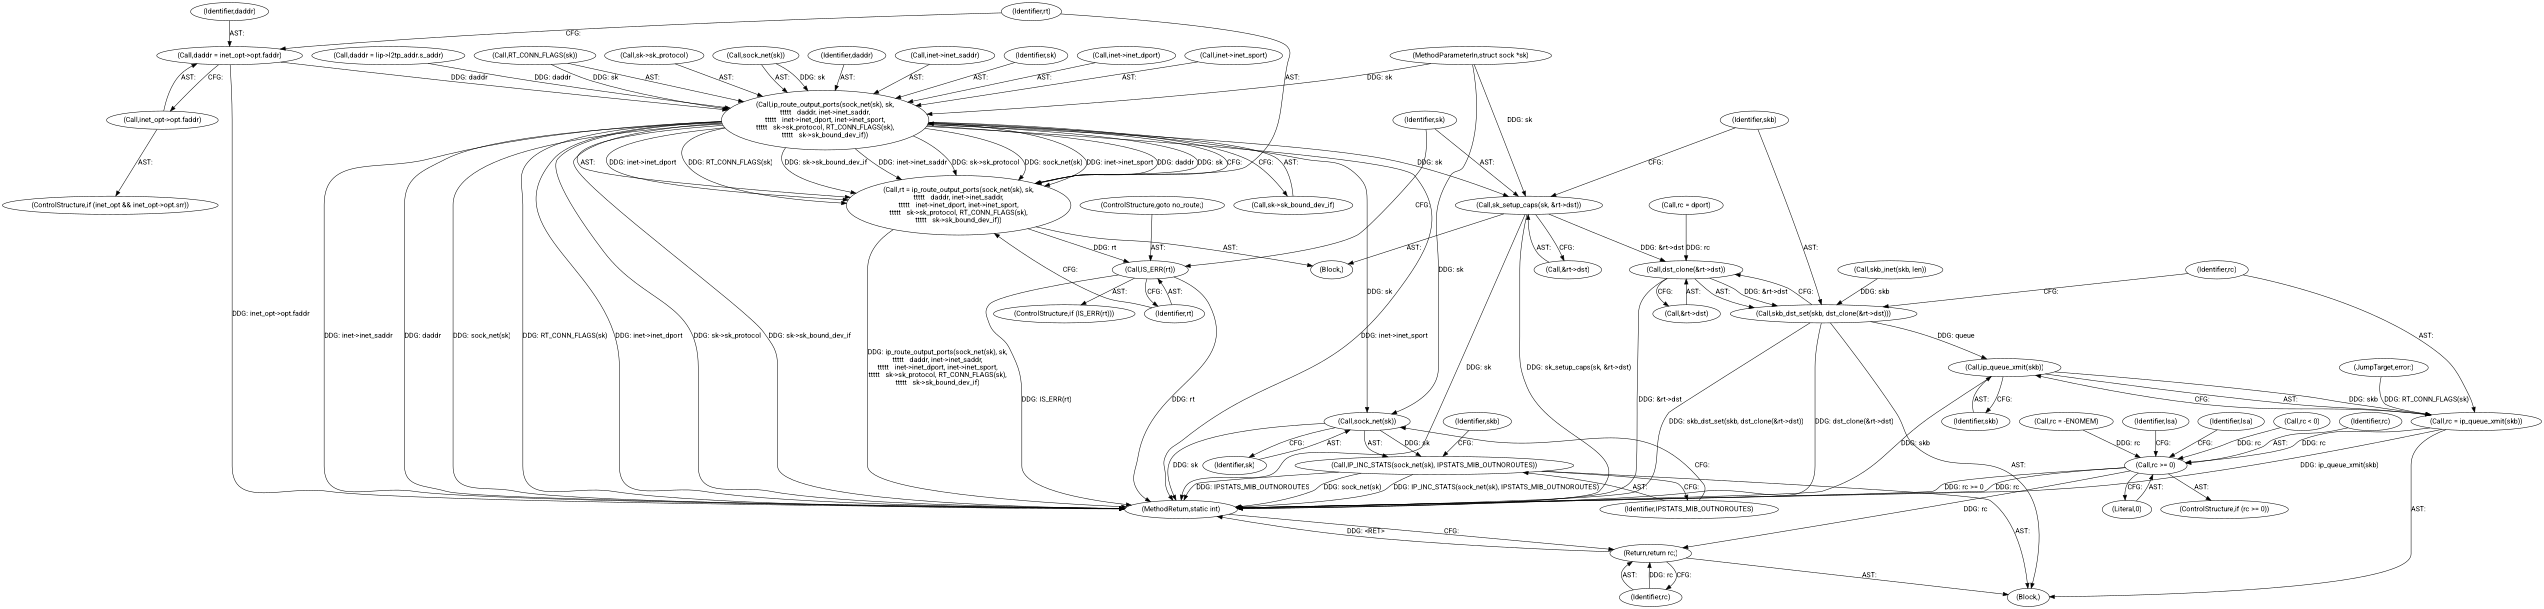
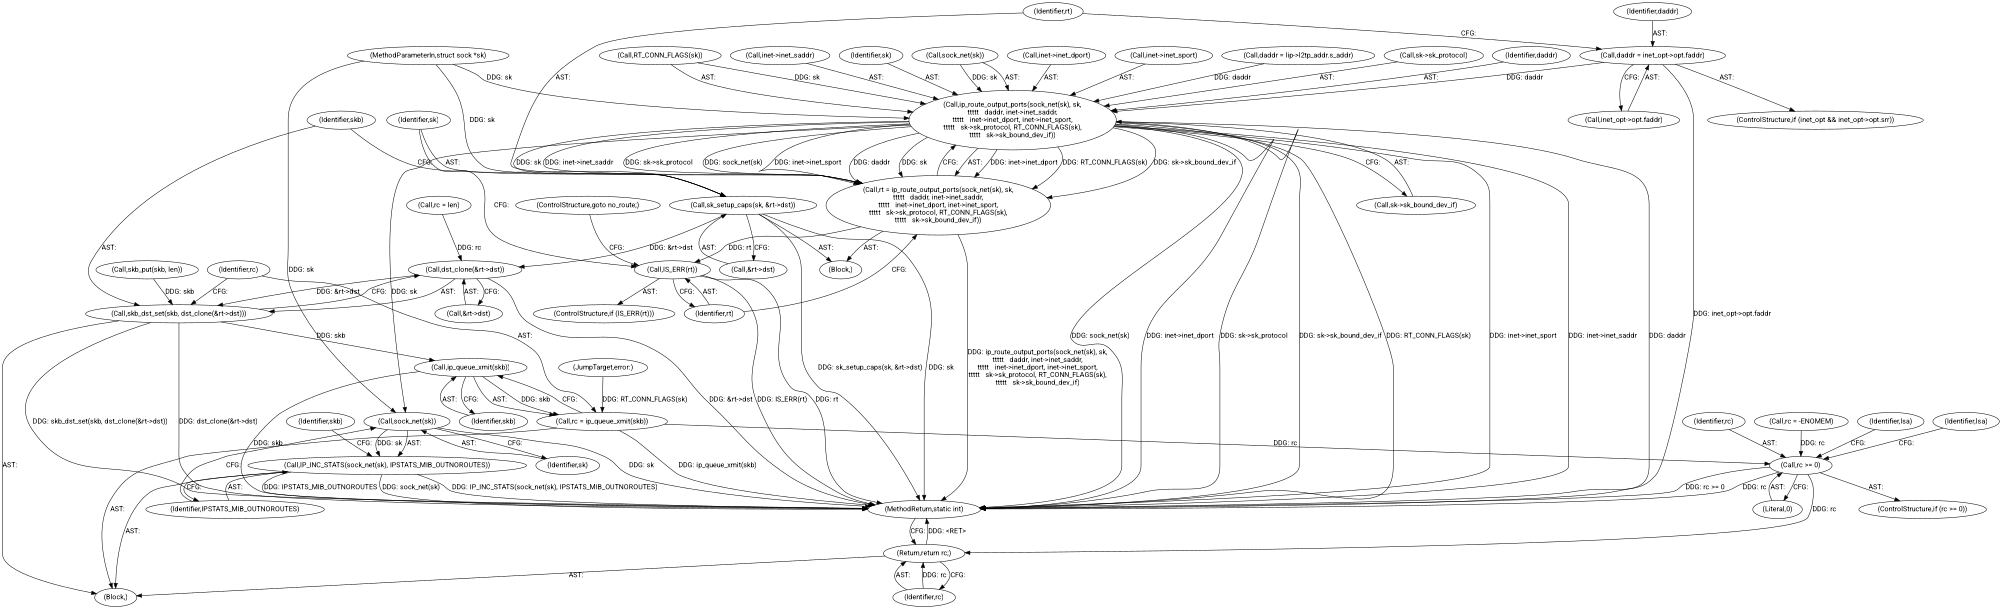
edge "(Call,inet_opt->opt.faddr)" -> "(ControlStructure,if (inet_opt && inet_opt->opt.srr))": now "(Call,daddr = inet_opt->opt.faddr)" -> "(ControlStructure,if (inet_opt && inet_opt->opt.srr))"
node "(Call,rc = dport)": label "(Call,rc = dport)" -> "(Call,rc = len)"
edge "(ControlStructure,goto no_route;)" -> "(Call,IS_ERR(rt))": label "AST: " -> "CFG: "
node "(Call,skb_inet(skb, len))": label "(Call,skb_inet(skb, len))" -> "(Call,skb_put(skb, len))"
edge "(Call,skb_dst_set(skb, dst_clone(&rt->dst)))" -> "(Call,ip_queue_xmit(skb))": label "DDG: queue" -> "DDG: skb"
node "(Call,rc < 0)": removed
